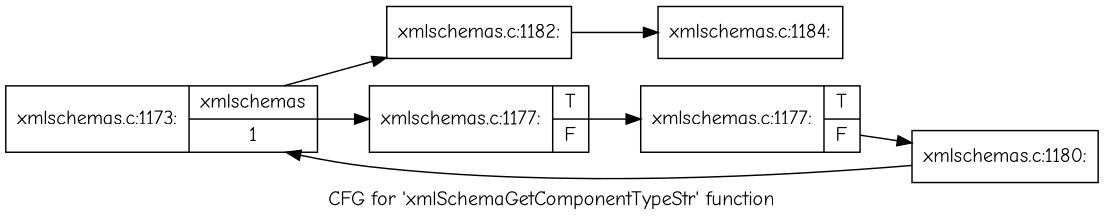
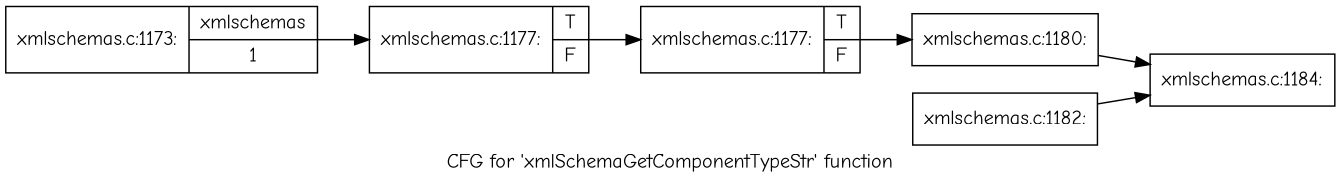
edge "xmlschemas.c:1173:" -> "xmlschemas.c:1182:": removed
edge "xmlschemas.c:1180:" -> "xmlschemas.c:1173:": now "xmlschemas.c:1180:" -> "xmlschemas.c:1184:"
